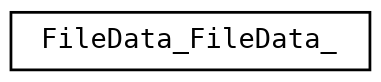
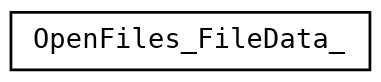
node "FileData_FileData_": label "FileData_FileData_" -> "OpenFiles_FileData_"
